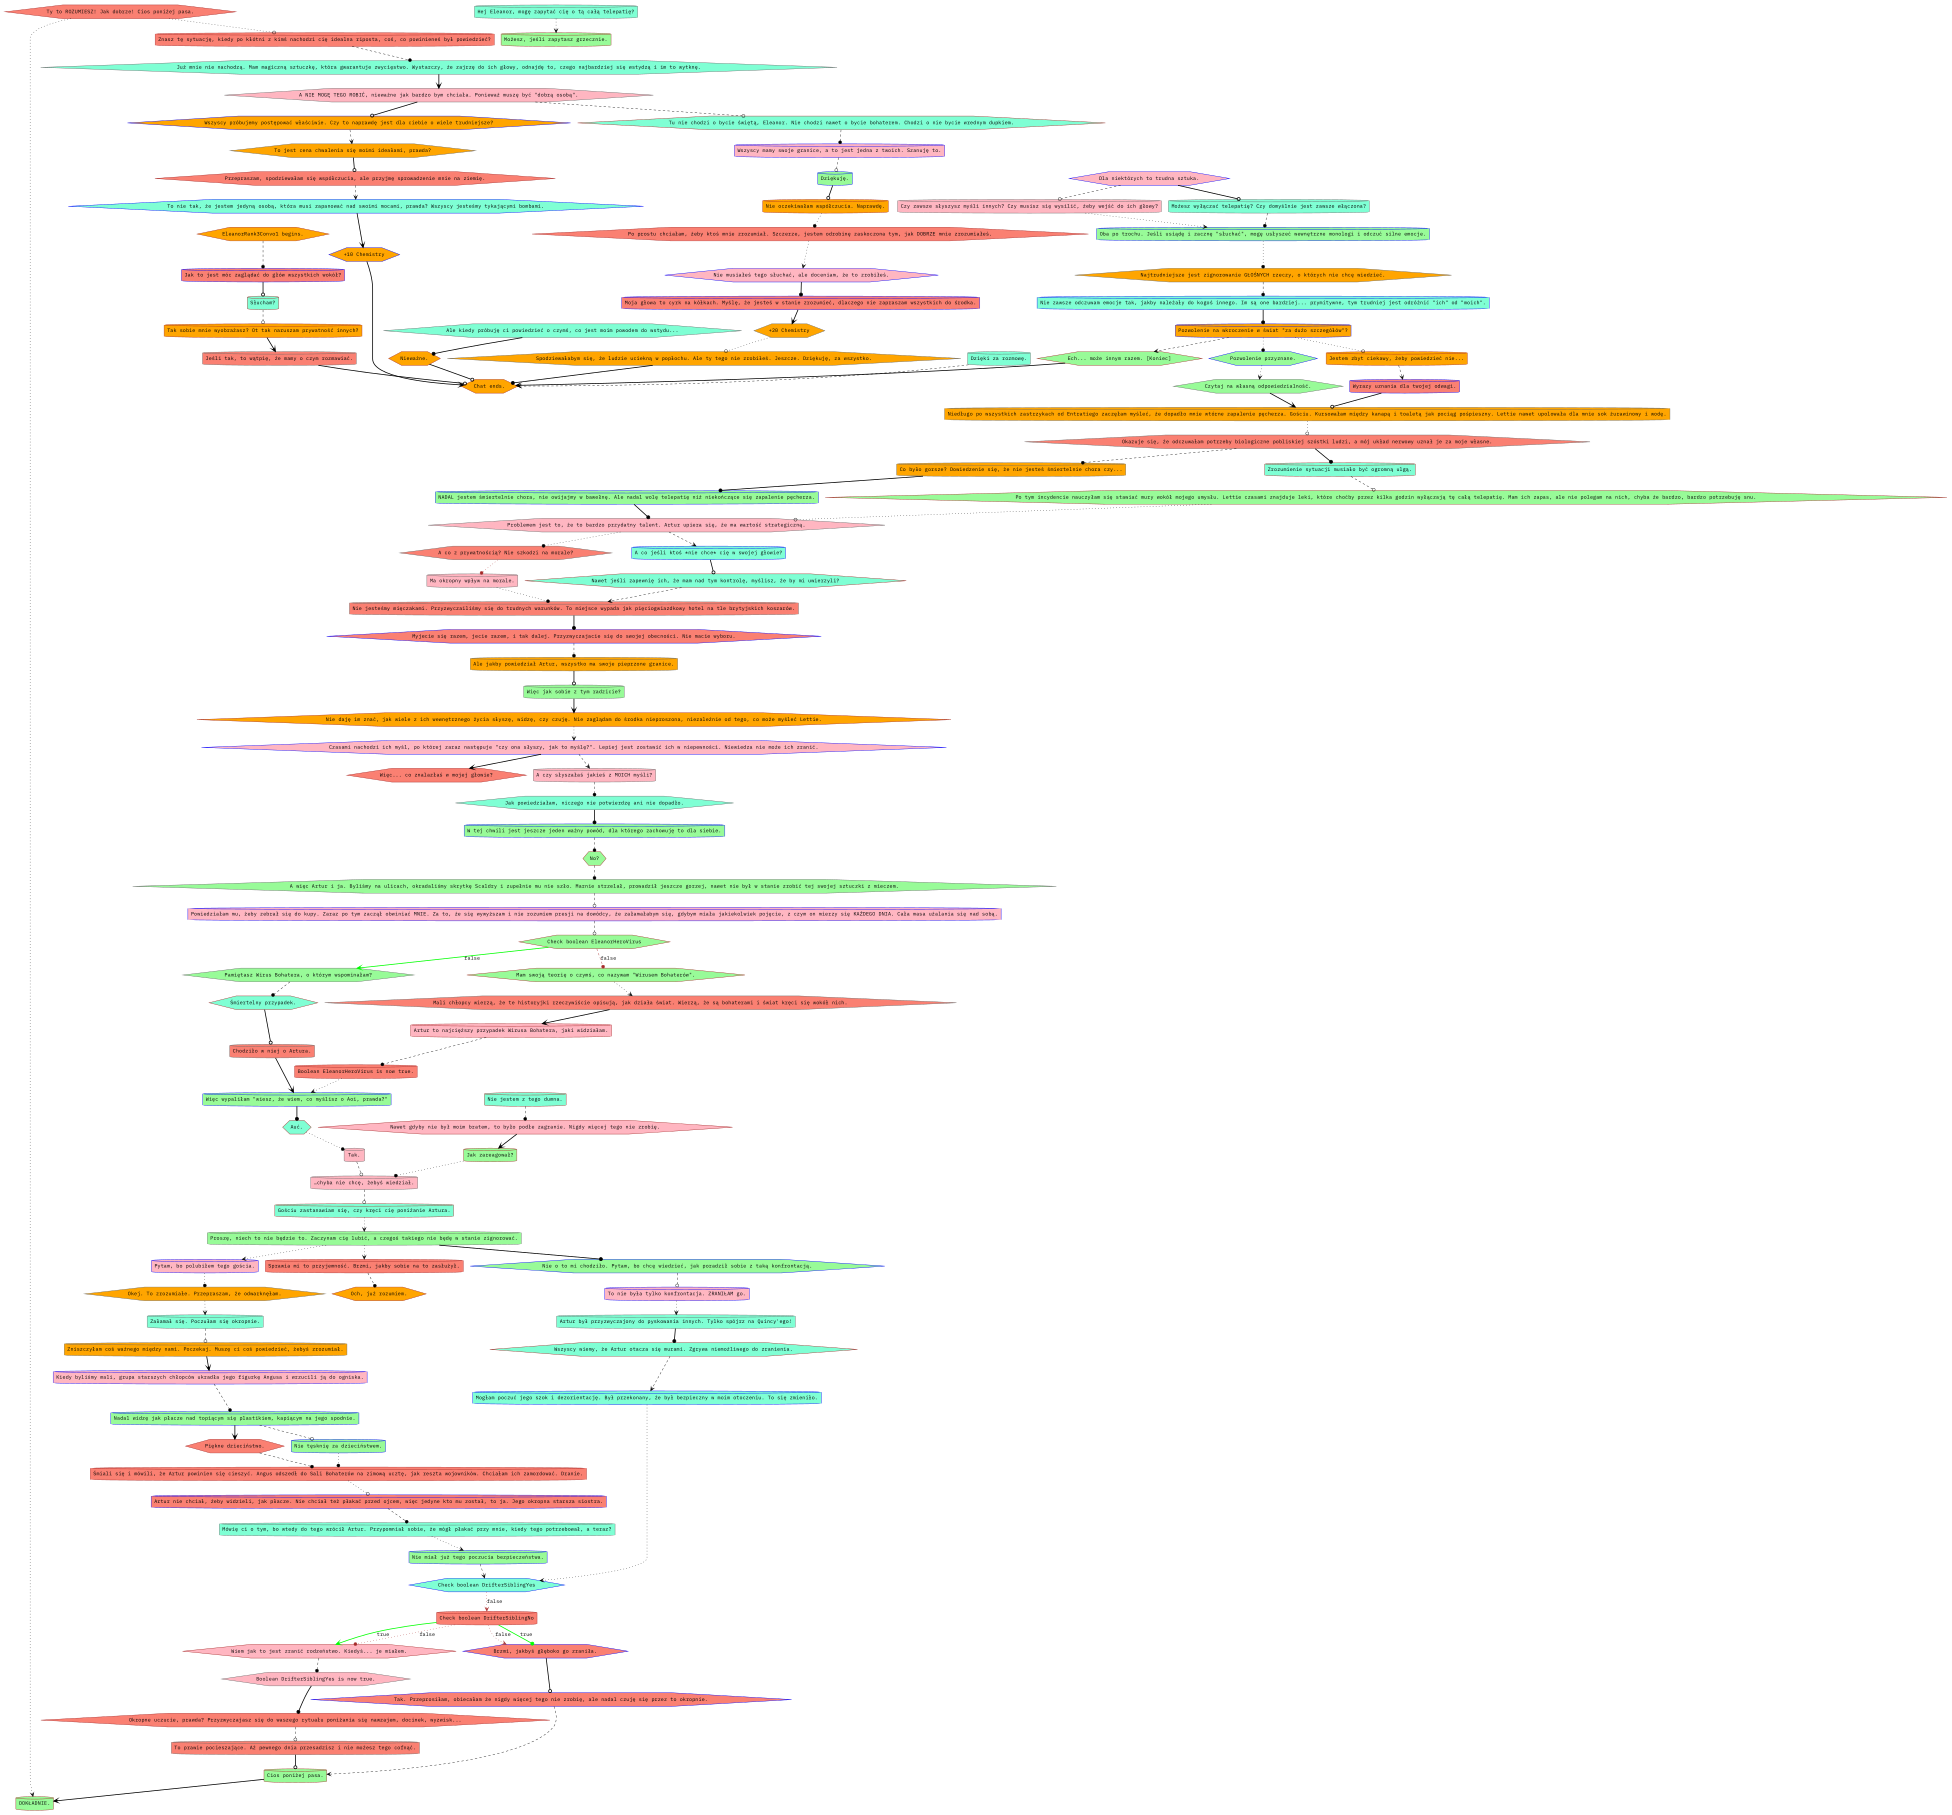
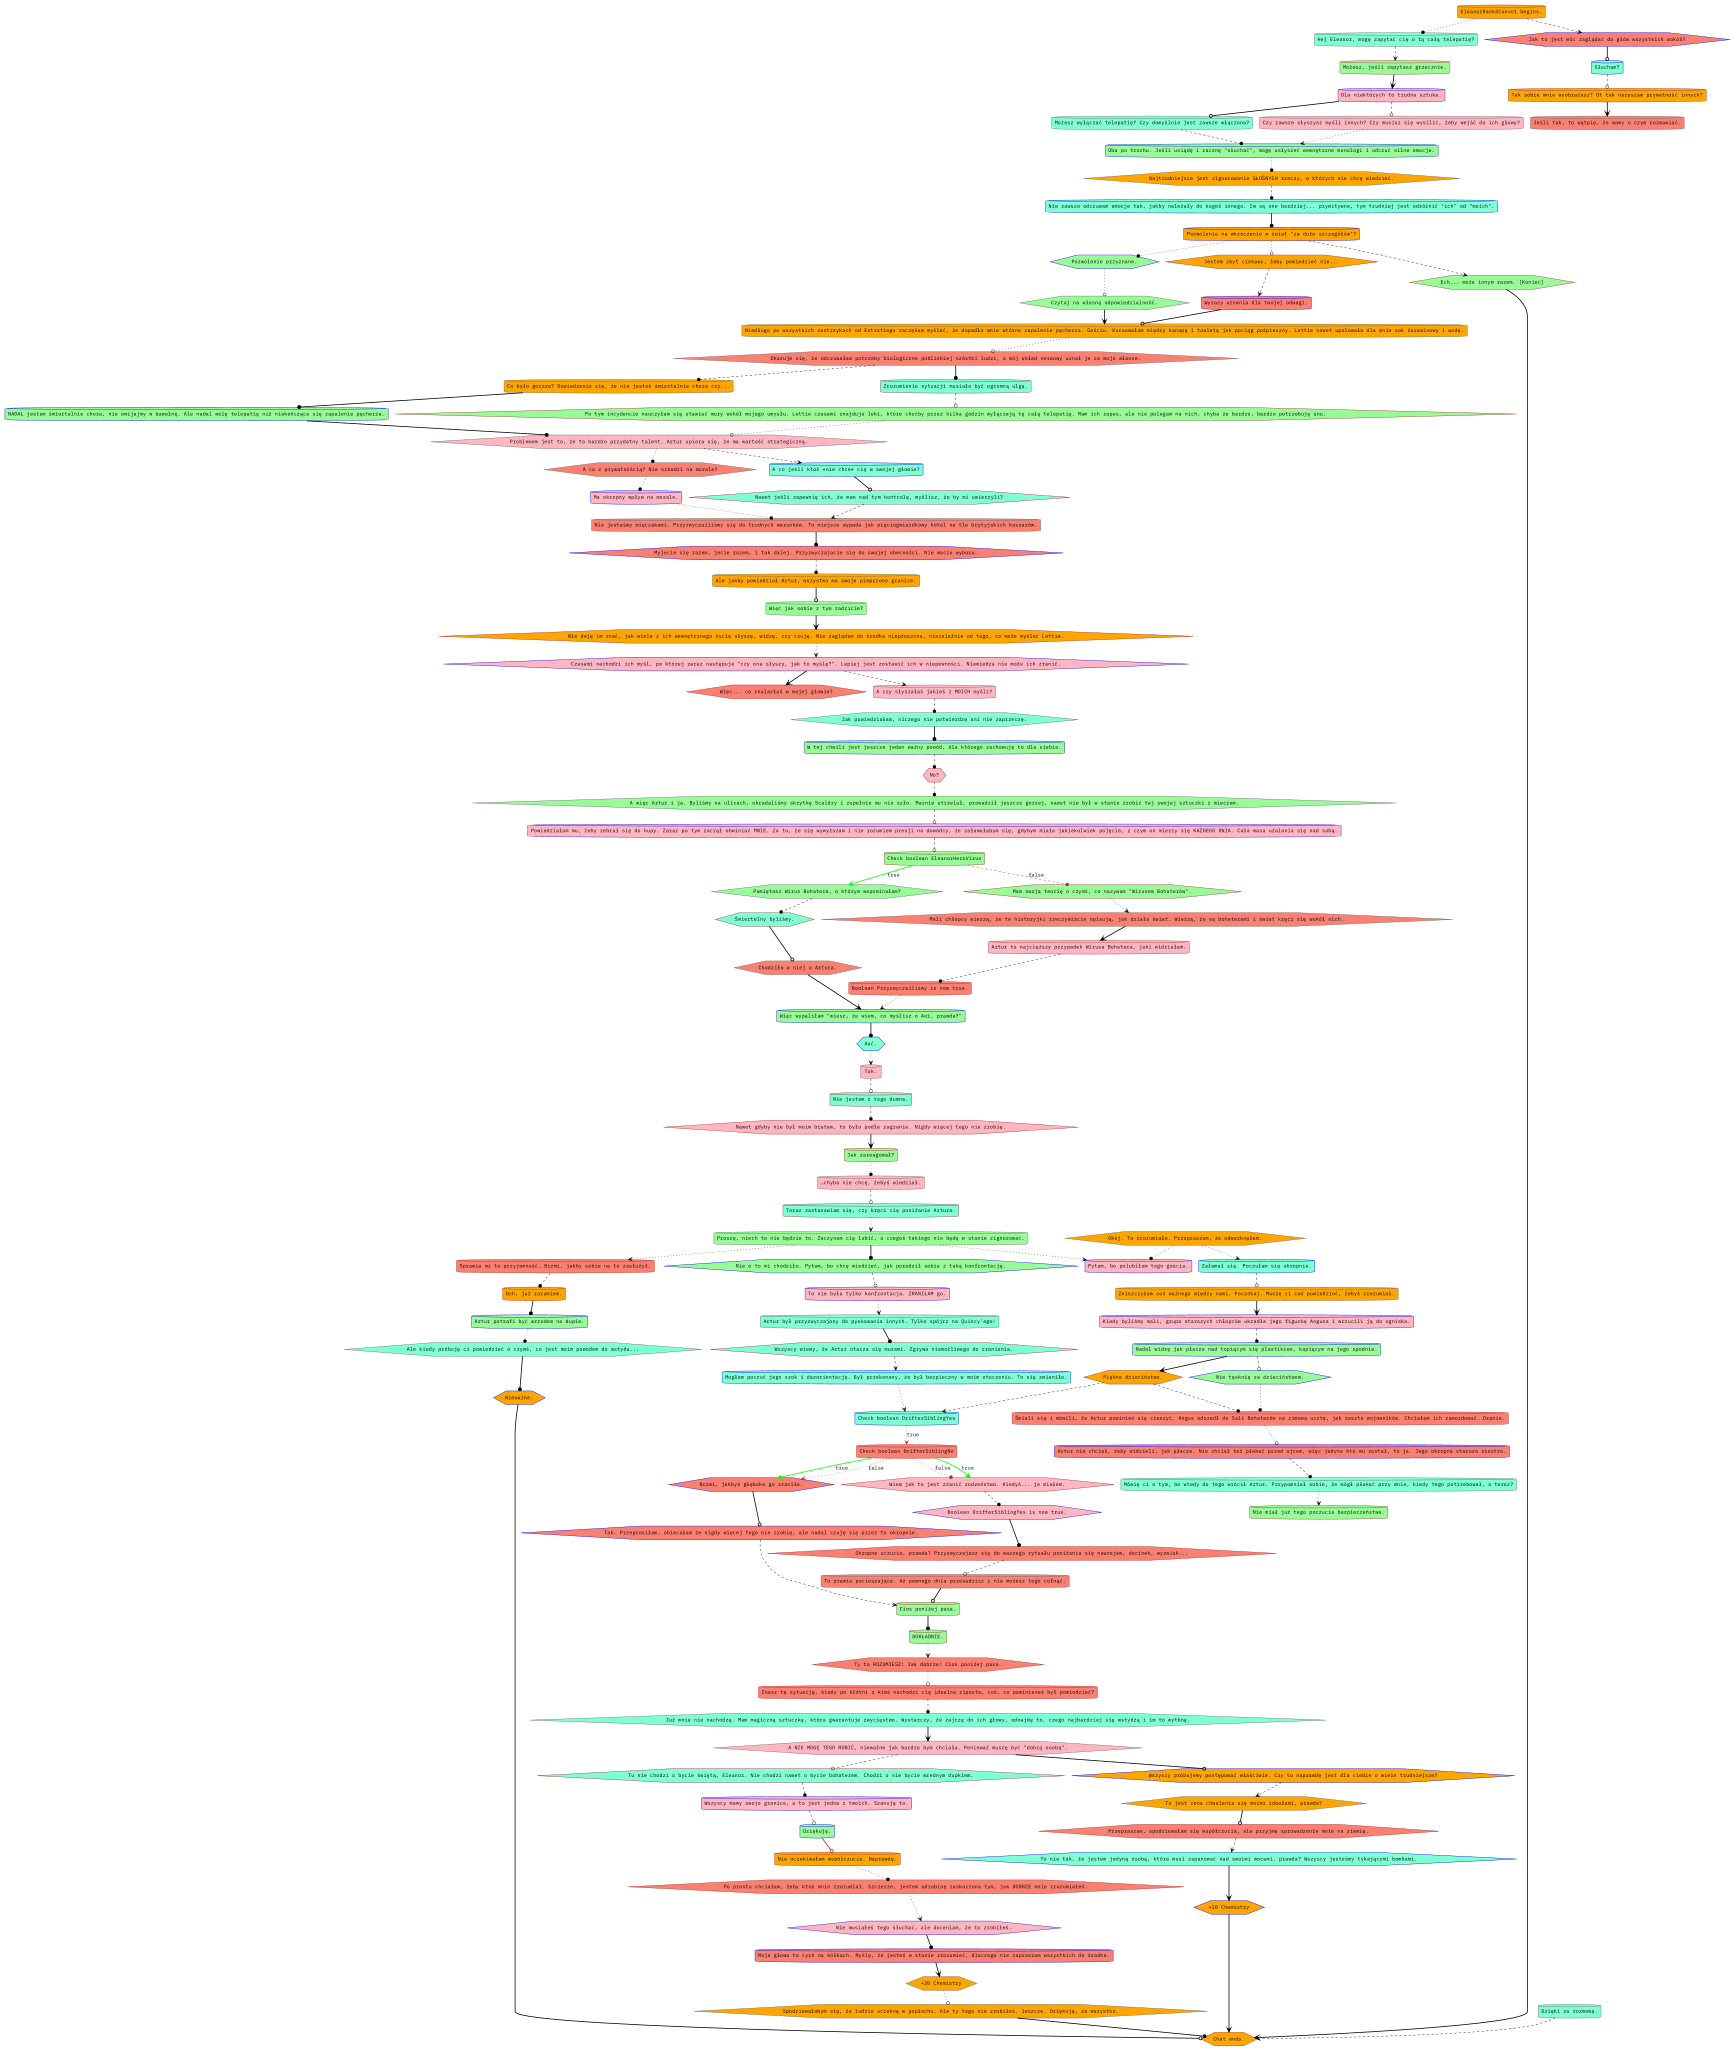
edge "Hej Eleanor, mogę zapytać cię o tą całą telepatię?" -> "Możesz, jeśli zapytasz grzecznie.": style dotted -> dashed
edge "EleanorRank3Convo1 begins." -> "Hej Eleanor, mogę zapytać cię o tą całą telepatię?": added
edge "Możesz, jeśli zapytasz grzecznie." -> "Dla niektórych to trudna sztuka.": added
node "Dla niektórych to trudna sztuka.": shape hexagon -> cylinder
edge "Dziękuję." -> "Nie oczekiwałam współczucia. Naprawdę.": color black -> brown
node "EleanorRank3Convo1 begins.": shape hexagon -> cylinder
edge "EleanorRank3Convo1 begins." -> "Jak to jest móc zaglądać do głów wszystkich wokół?": arrowhead dot -> vee
node "Jak to jest móc zaglądać do głów wszystkich wokół?": shape cylinder -> hexagon
node "Słucham?": color brown -> blue
node "Nieważne.": color brown -> blue
node "Jestem zbyt ciekawy, żeby powiedzieć nie...": shape cylinder -> hexagon
edge "Pozwolenie przyznane." -> "Czytaj na własną odpowiedzialność.": arrowhead vee -> odot
edge "Jeśli tak, to wątpię, że mamy o czym rozmawiać." -> "Chat ends.": removed
edge "A co z prywatnością? Nie szkodzi na morale?" -> "Ma okropny wpływ na morale.": color brown -> black
node "Ma okropny wpływ na morale.": color gray40 -> blue
node "Jak powiedziałam, niczego nie potwierdzę ani nie dopadło.": label "Jak powiedziałam, niczego nie potwierdzę ani nie dopadło." -> "Jak powiedziałam, niczego nie potwierdzę ani nie zaprzeczę."
node "No?": fillcolor palegreen -> lightpink
edge "Ty to ROZUMIESZ! Jak dobrze! Cios poniżej pasa." -> "DOKŁADNIE.": reversed
node "Check boolean EleanorHeroVirus": shape hexagon -> cylinder
edge "Check boolean EleanorHeroVirus" -> "Pamiętasz Wirus Bohatera, o którym wspominałam?": label "false" -> "true"
node "Śmiertelny przypadek.": label "Śmiertelny przypadek." -> "Śmiertelny byliśmy."
node "Chodziło w niej o Artura.": shape cylinder -> hexagon
node "Boolean EleanorHeroVirus is now true.": label "Boolean EleanorHeroVirus is now true." -> "Boolean Przyzwyczailiśmy is now true."
node "Auć.": color brown -> blue
edge "Auć." -> "Tak.": arrowhead dot -> vee
edge "Tak." -> "…chyba nie chcę, żebyś wiedział.": now "Tak." -> "Nie jestem z tego dumna."
node "Gościu zastanawiam się, czy kręci cię poniżanie Artura.": label "Gościu zastanawiam się, czy kręci cię poniżanie Artura." -> "Teraz zastanawiam się, czy kręci cię poniżanie Artura."
edge "Pytam, bo polubiłem tego gościa." -> "Okej. To zrozumiałe. Przepraszam, że odwarknęłam.": reversed
node "Och, już rozumiem.": shape hexagon -> cylinder
node "Załamał się. Poczułam się okropnie.": color gray40 -> blue
node "Artur potrafi być wrzodem na dupie.": added
node "Piękne dzieciństwo.": fillcolor salmon -> orange
node "Nie tęsknię za dzieciństwem.": shape cylinder -> hexagon
node "Nie miał już tego poczucia bezpieczeństwa.": color blue -> brown
edge "Nie miał już tego poczucia bezpieczeństwa." -> "Check boolean DrifterSiblingYes": now "Piękne dzieciństwo." -> "Check boolean DrifterSiblingYes"
node "Check boolean DrifterSiblingYes": shape hexagon -> cylinder
edge "Check boolean DrifterSiblingYes" -> "Check boolean DrifterSiblingNo": label "false" -> "true"
node "Boolean DrifterSiblingYes is now true.": color gray40 -> blue
edge "Cios poniżej pasa." -> "DOKŁADNIE.": arrowhead vee -> dot
